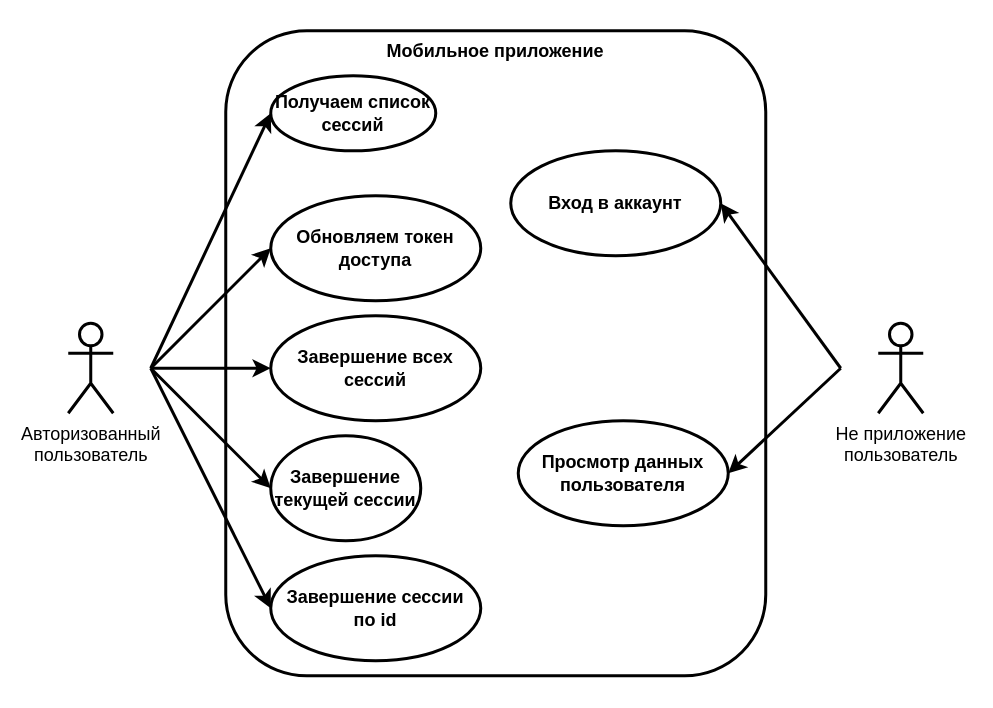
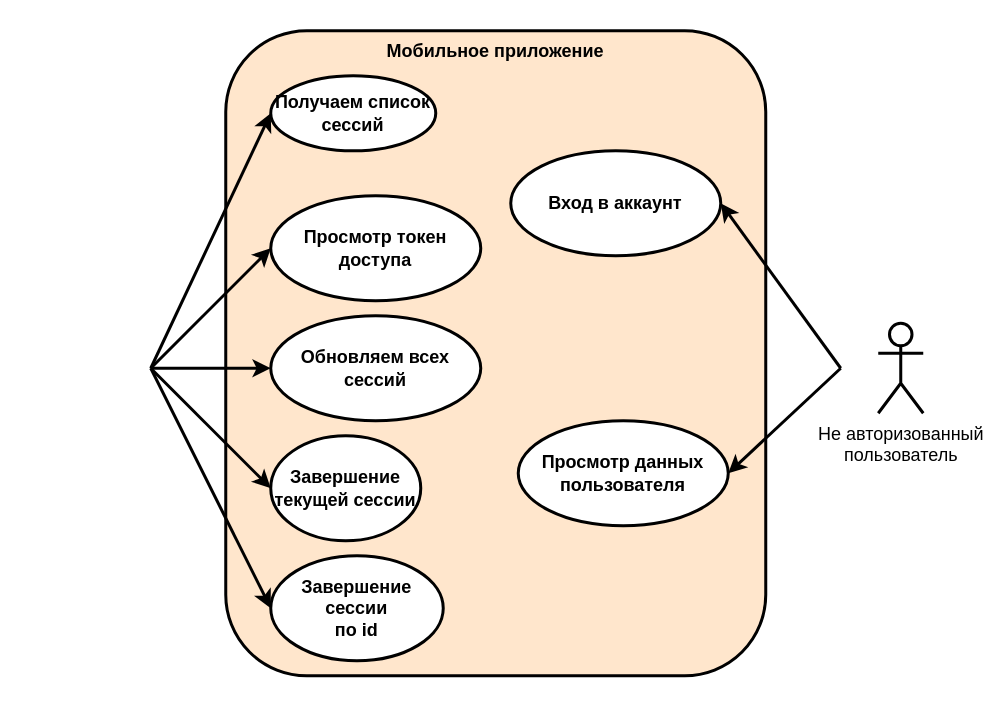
node "Обновляем токен доступа": label "Обновляем токен доступа" -> "Просмотр токен доступа"
node "Мобильное приложение": fillcolor #ffffff -> #ffe6cc
node "Авторизованный пользователь": removed
node "Завершение всех сессий": label "Завершение всех сессий" -> "Обновляем всех сессий"
node "Не приложение пользователь": label "Не приложение пользователь" -> "Не авторизованный пользователь"
node "Завершение сессии по id": size 210x105 -> 173x105
